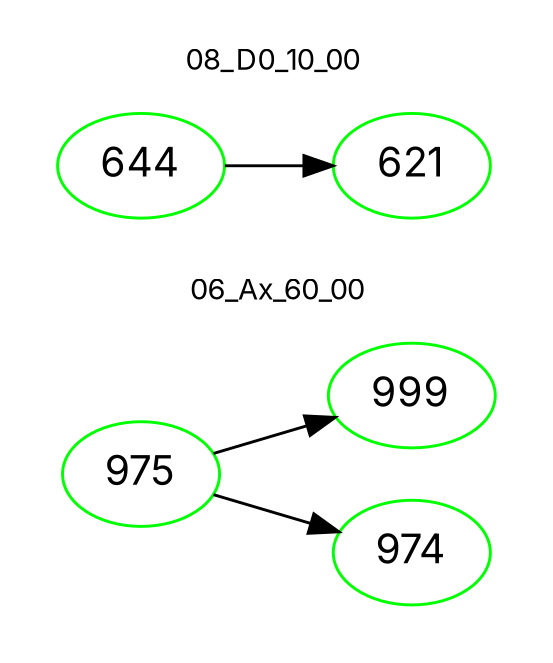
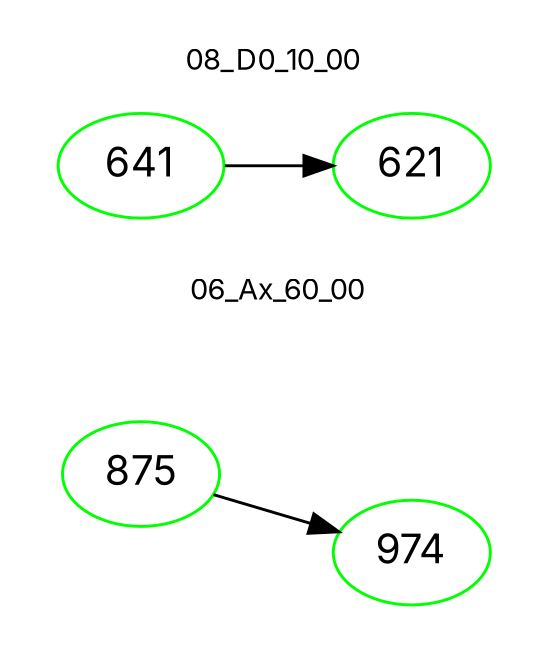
node "644": label "644" -> "641"
node "999": removed
node "975": label "975" -> "875"
